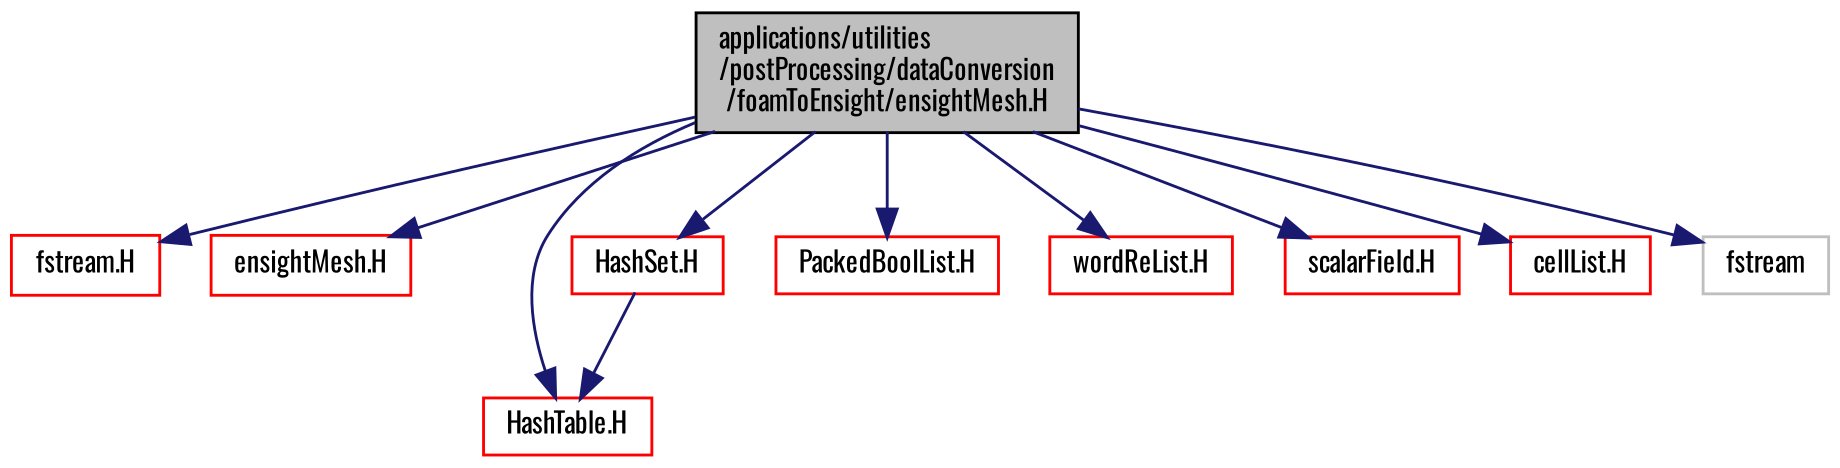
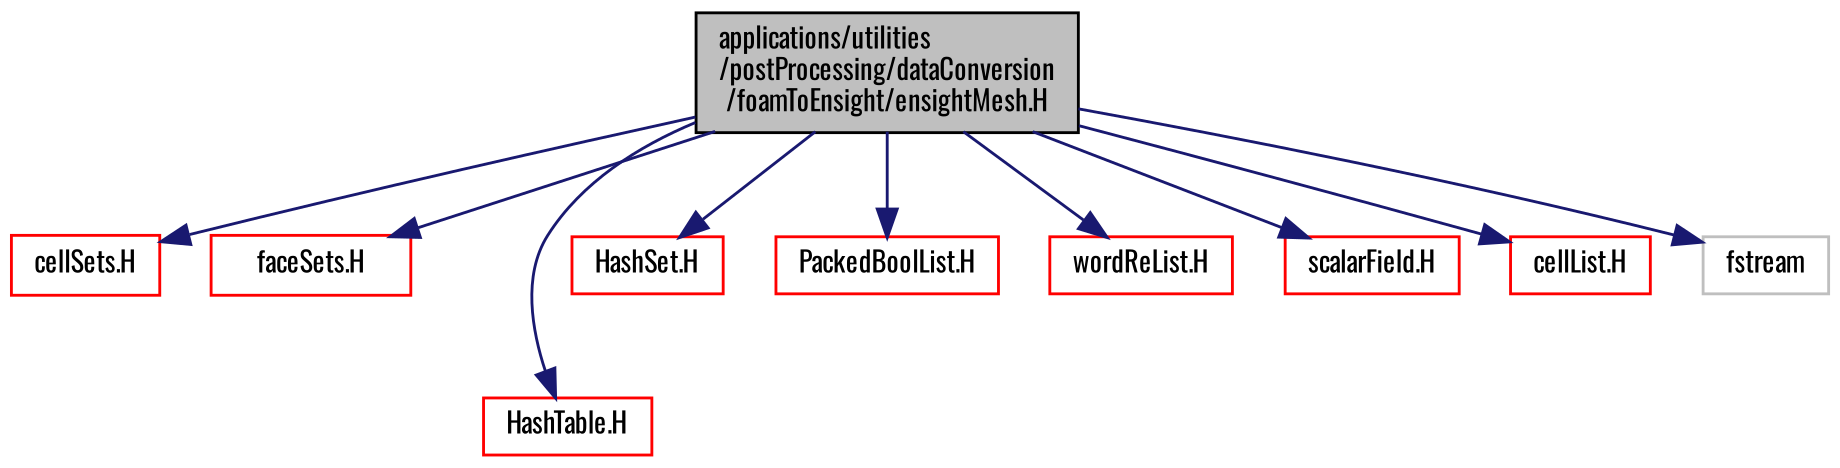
node "fstream.H": label "fstream.H" -> "cellSets.H"
node "ensightMesh.H": label "ensightMesh.H" -> "faceSets.H"
edge "HashSet.H" -> "HashTable.H": removed
